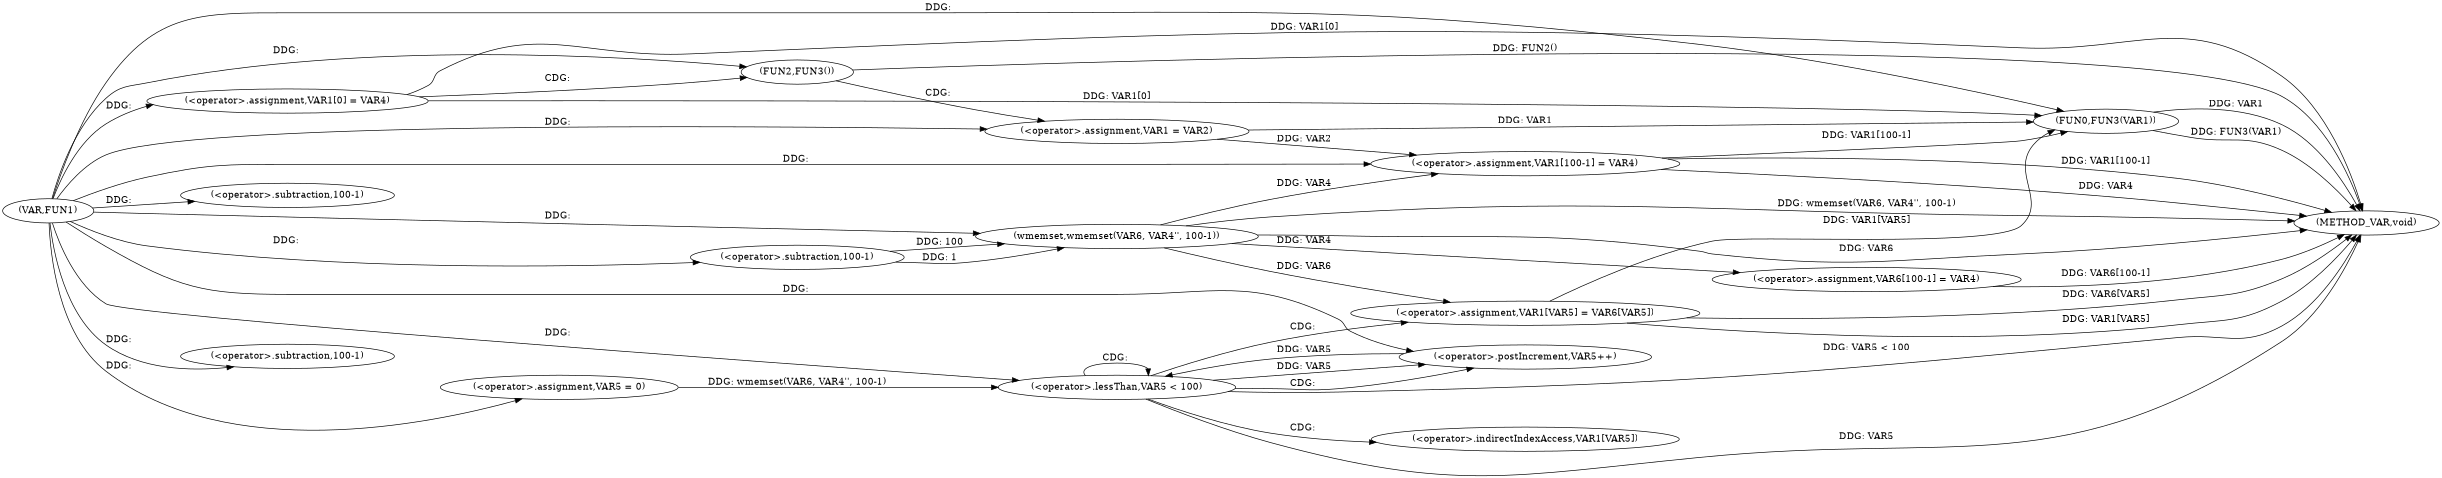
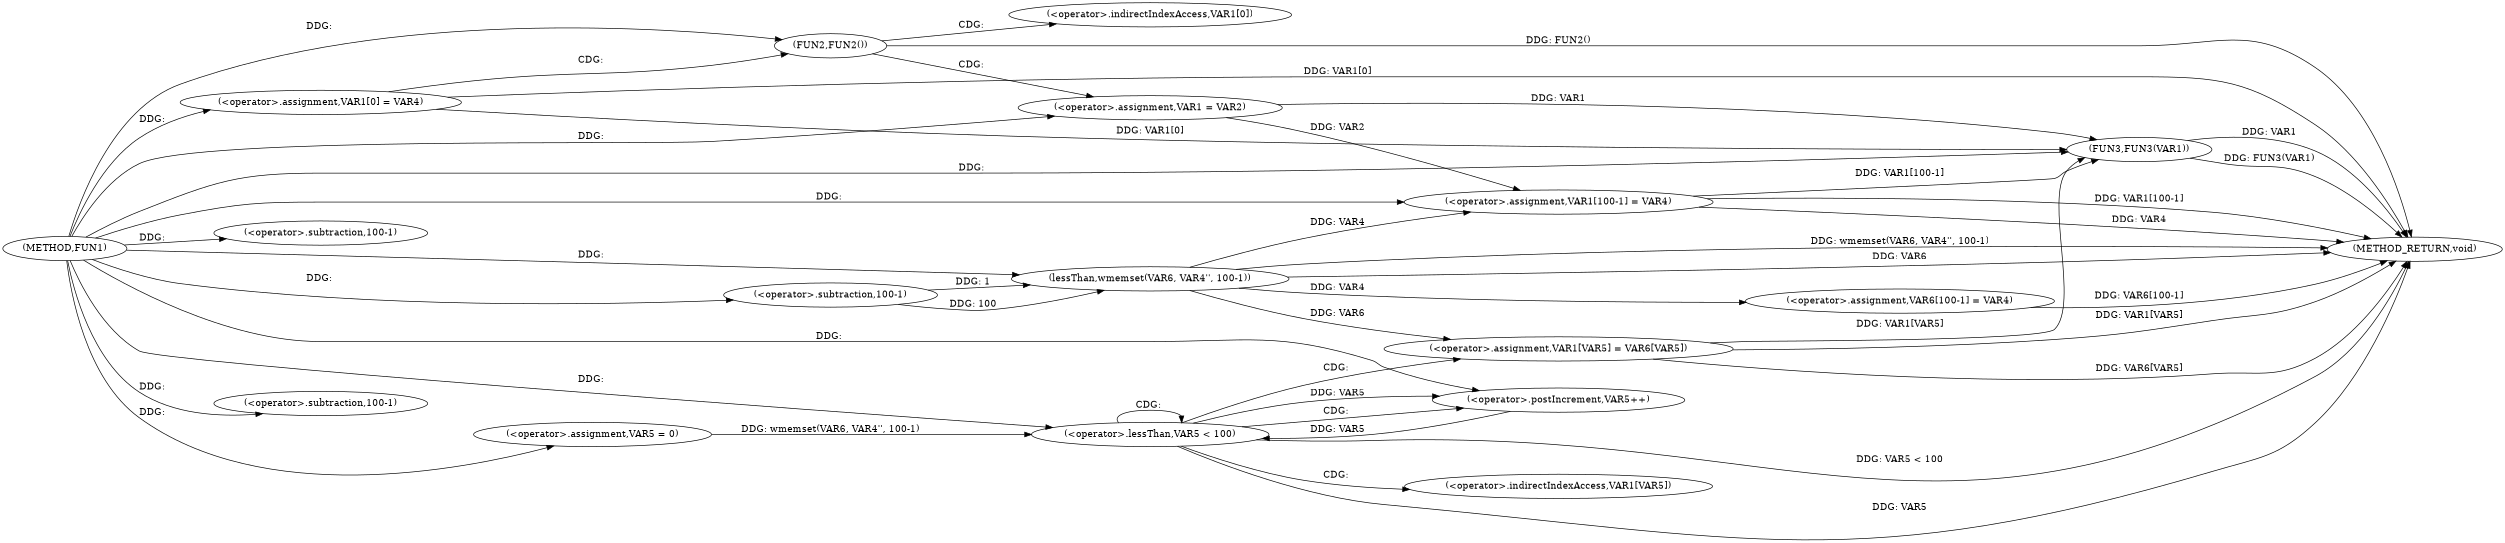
node "(<operator>.indirectIndexAccess,VAR1[0])": added
node "(FUN2,FUN3())": label "(FUN2,FUN3())" -> "(FUN2,FUN2())"
node "(FUN0,FUN3(VAR1))": label "(FUN0,FUN3(VAR1))" -> "(FUN3,FUN3(VAR1))"
node "(VAR,FUN1)": label "(VAR,FUN1)" -> "(METHOD,FUN1)"
node "(METHOD_VAR,void)": label "(METHOD_VAR,void)" -> "(METHOD_RETURN,void)"
node "(wmemset,wmemset(VAR6, VAR4'', 100-1))": label "(wmemset,wmemset(VAR6, VAR4'', 100-1))" -> "(lessThan,wmemset(VAR6, VAR4'', 100-1))"
